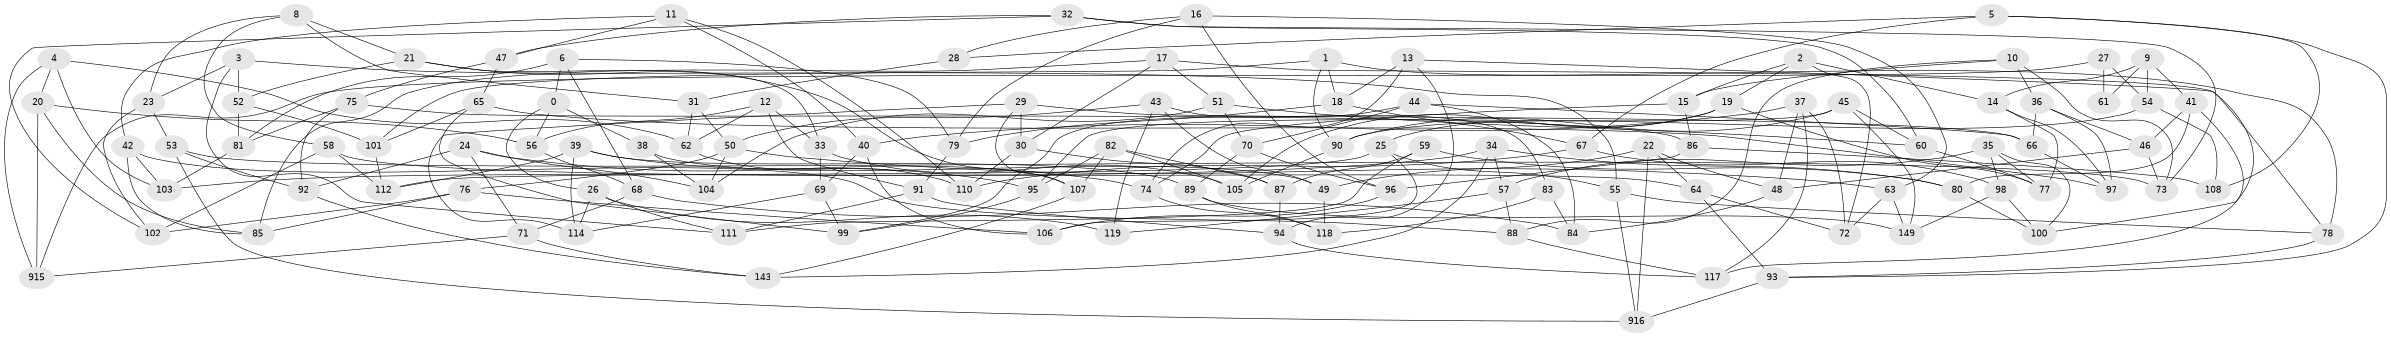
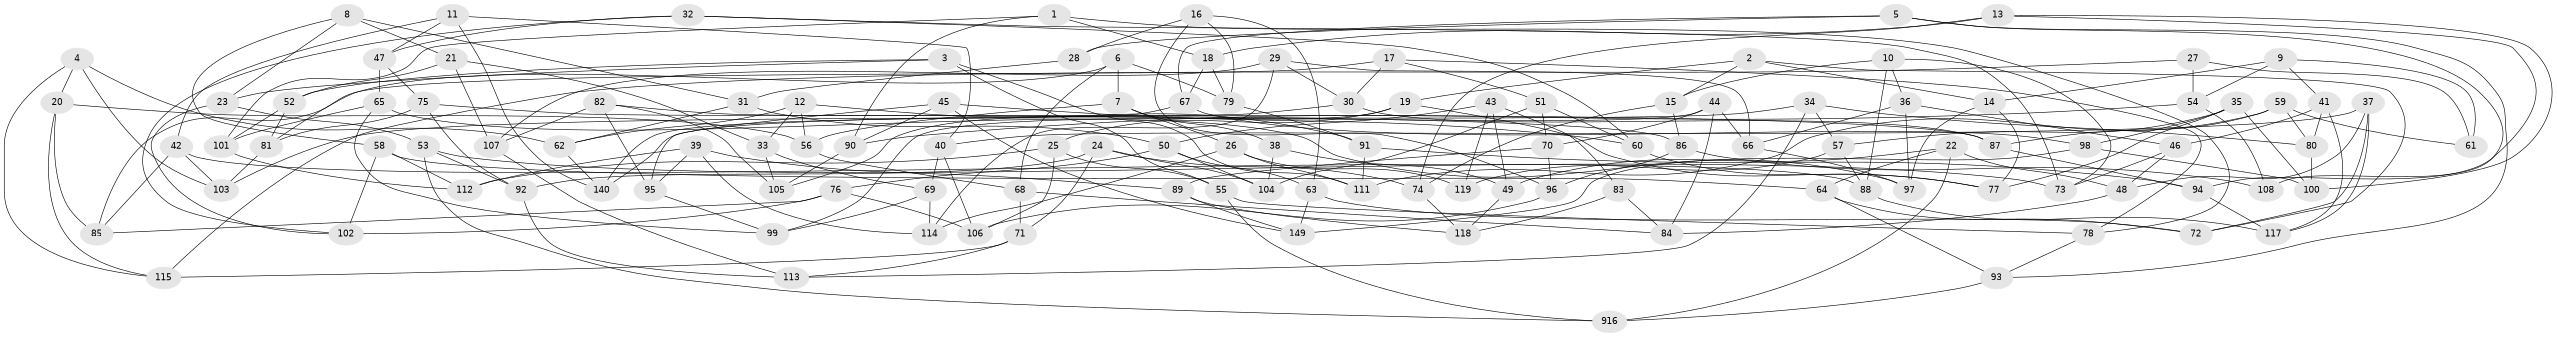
node "0": label "0" -> "7"
edge "59" -- "61": added
node "110": label "110" -> "140"
node "915": label "915" -> "115"
node "143": label "143" -> "113"
